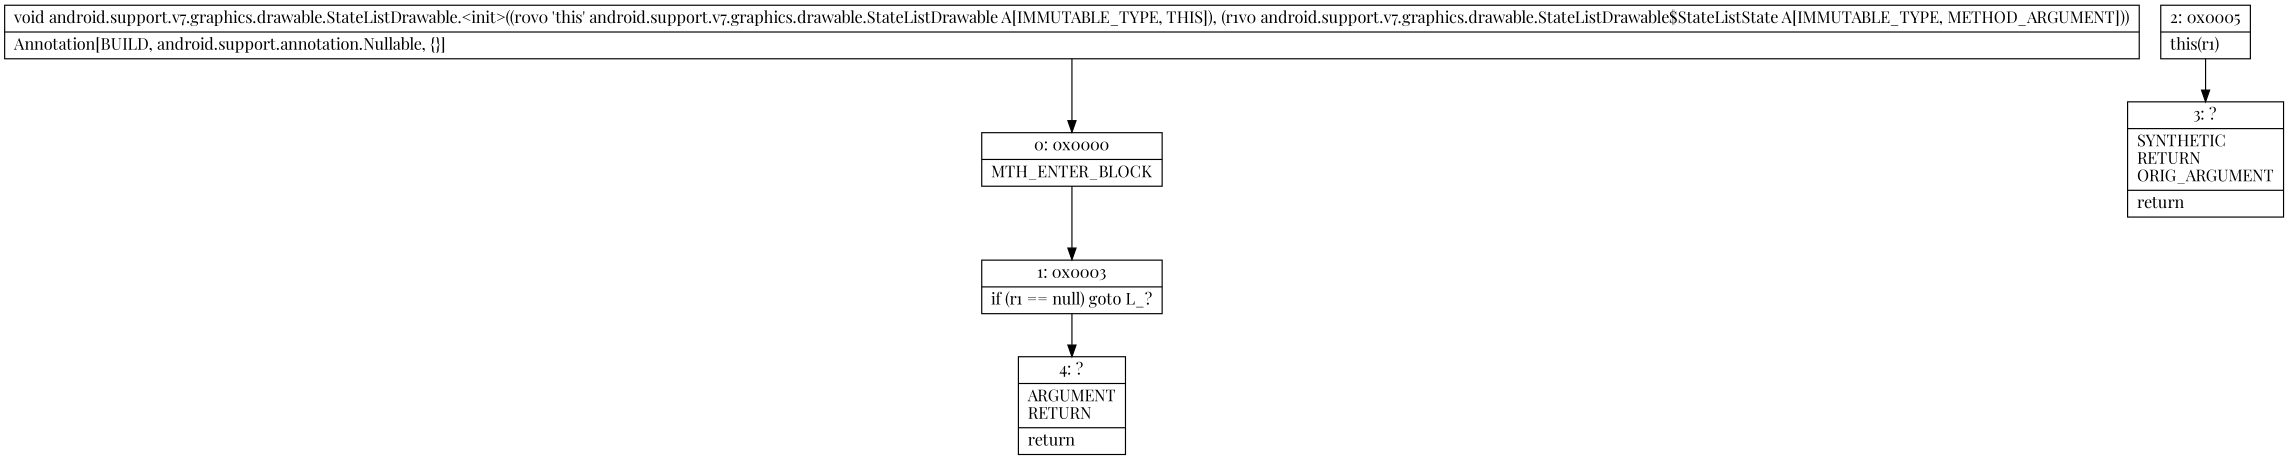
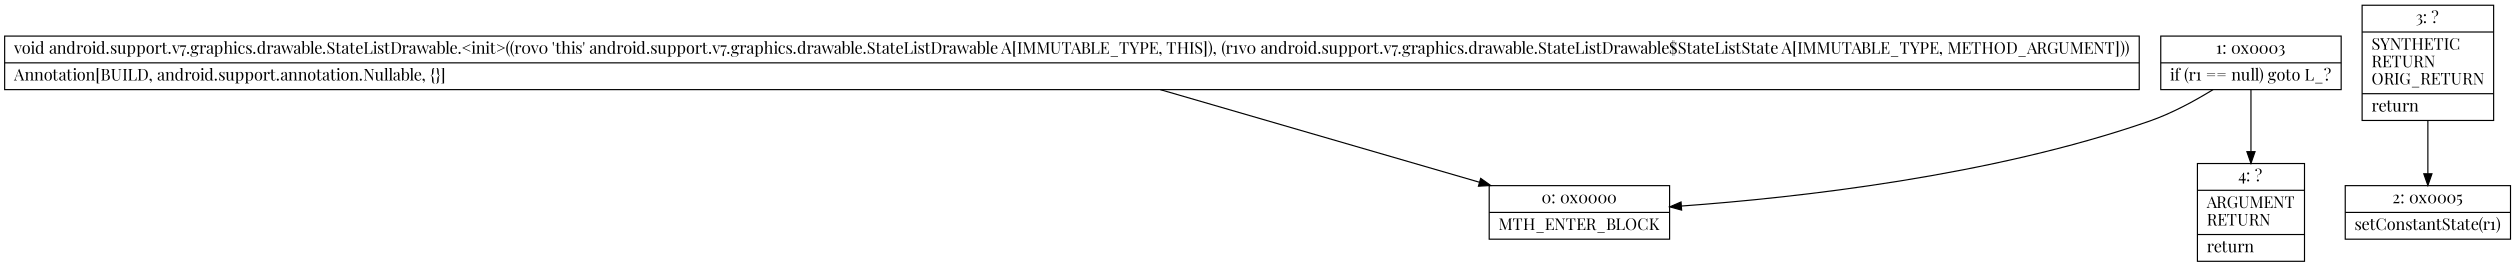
node "2: 0x0005": text "this(r1)" -> "setConstantState(r1)"
edge "2: 0x0005" -> "3: ?": reversed
node "3: ?": text "ORIG_ARGUMENT" -> "ORIG_RETURN"
edge "0: 0x0000" -> "1: 0x0003": reversed
